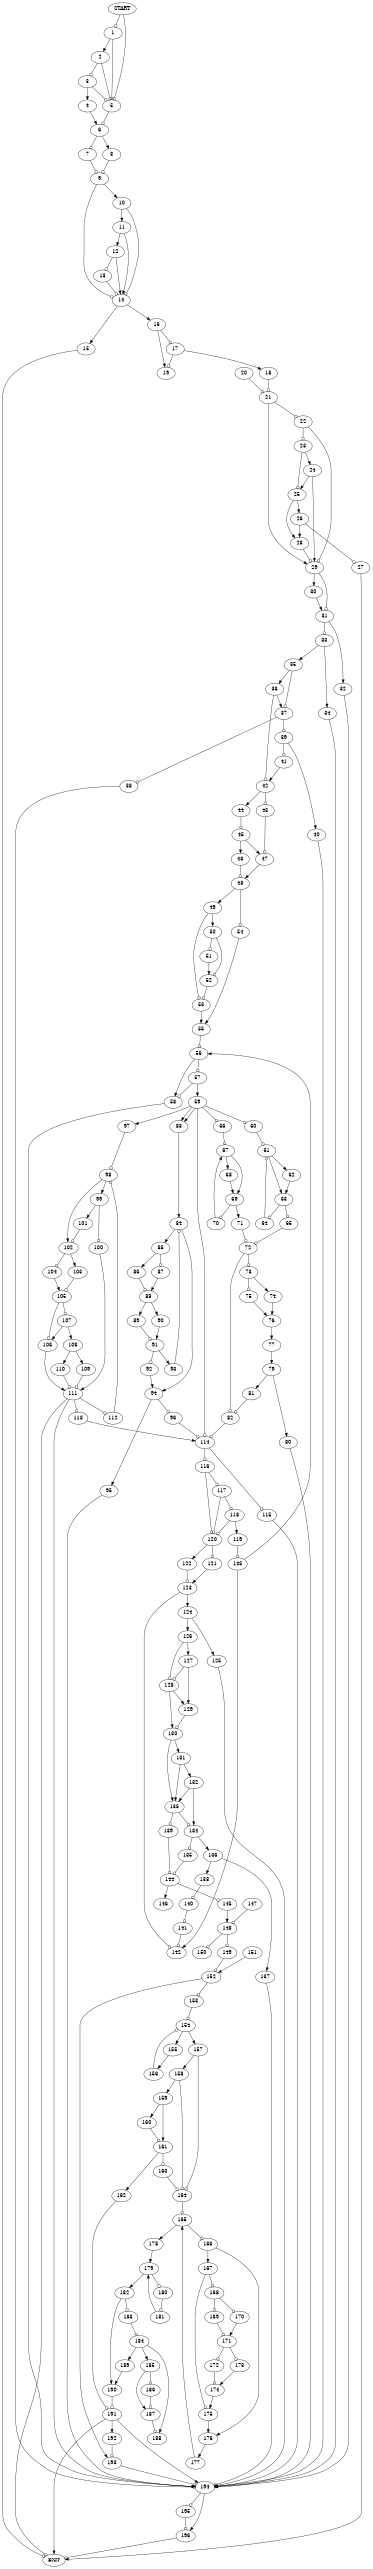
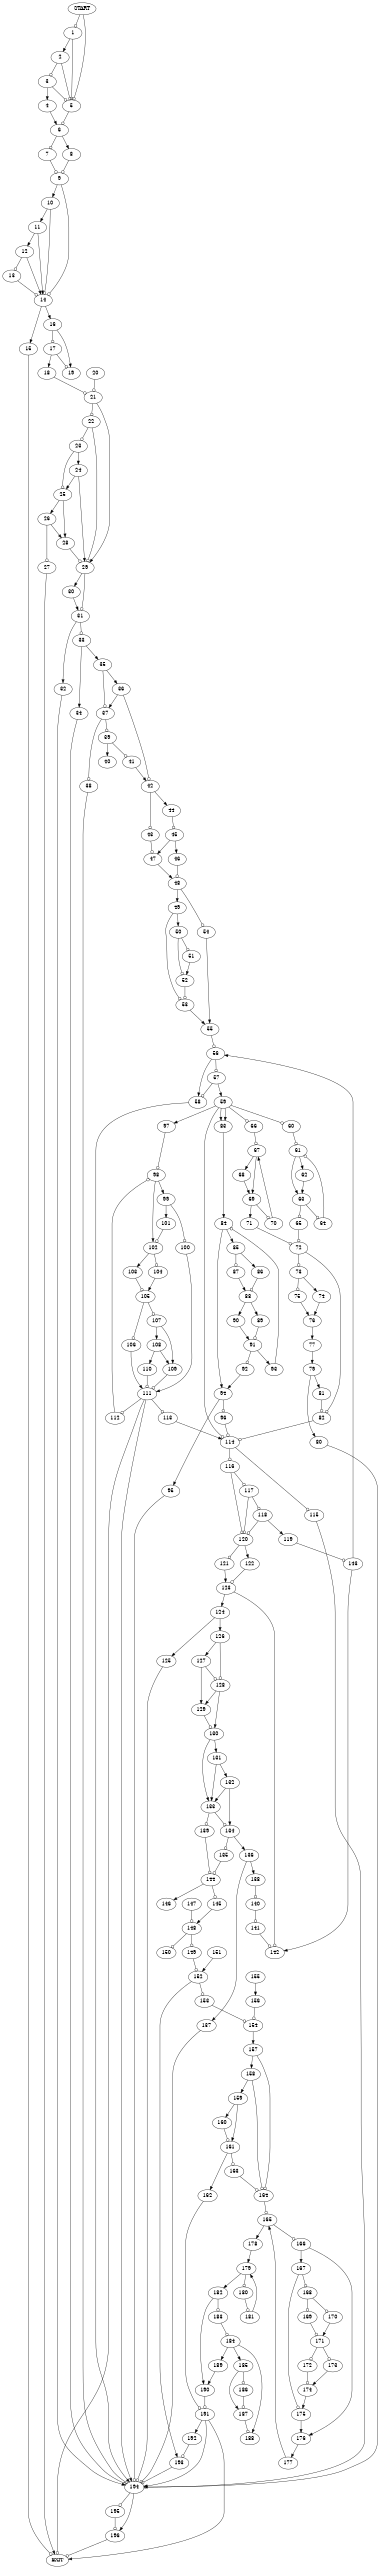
edge "107" -> "106": now "107" -> "109"
edge "40" -> "194": removed
edge "154" -> "155": removed
